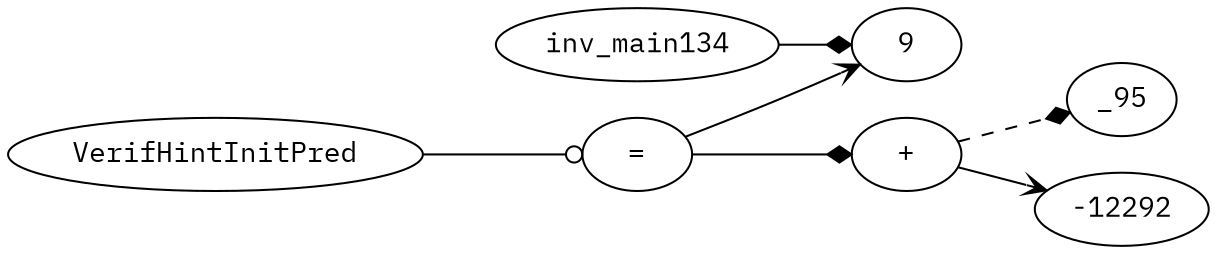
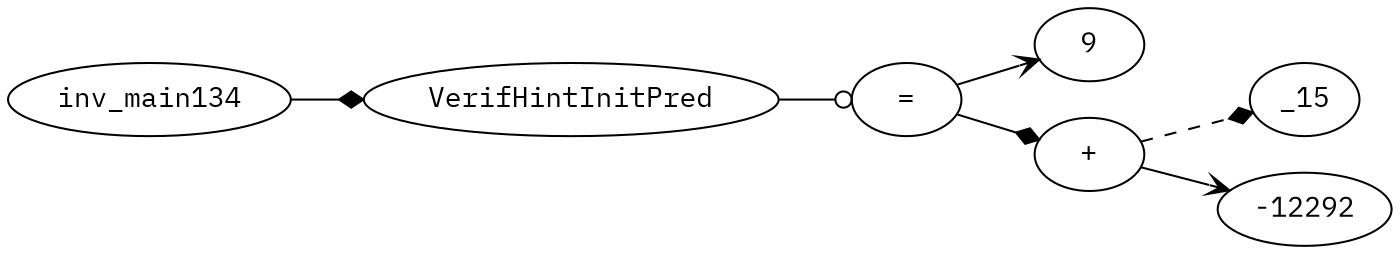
edge "inv_main134" -> "9": now "inv_main134" -> "VerifHintInitPred"
node "_95": label "_95" -> "_15"
